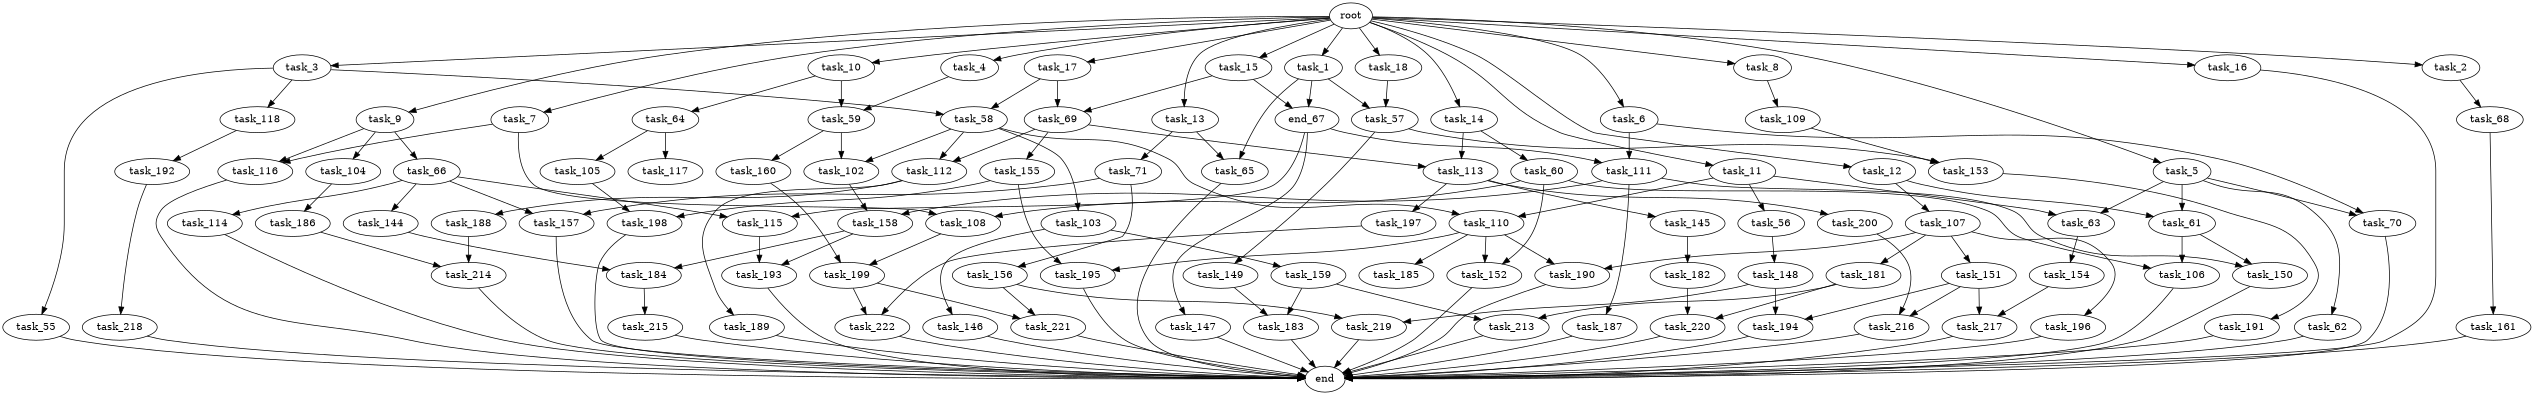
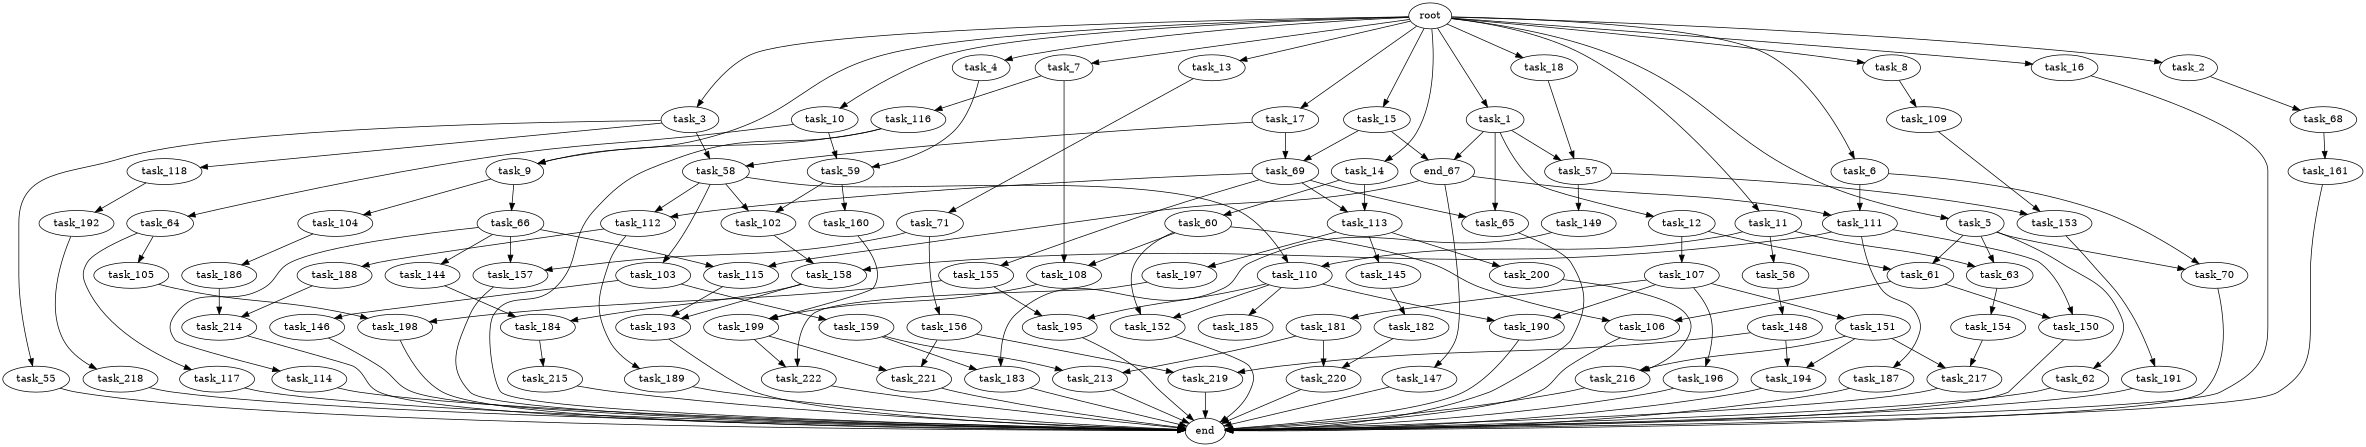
edge "root" -> "task_12": now "task_1" -> "task_12"
edge "task_9" -> "task_116": reversed
edge "task_13" -> "task_65": now "task_69" -> "task_65"
edge "task_117" -> "end": added
